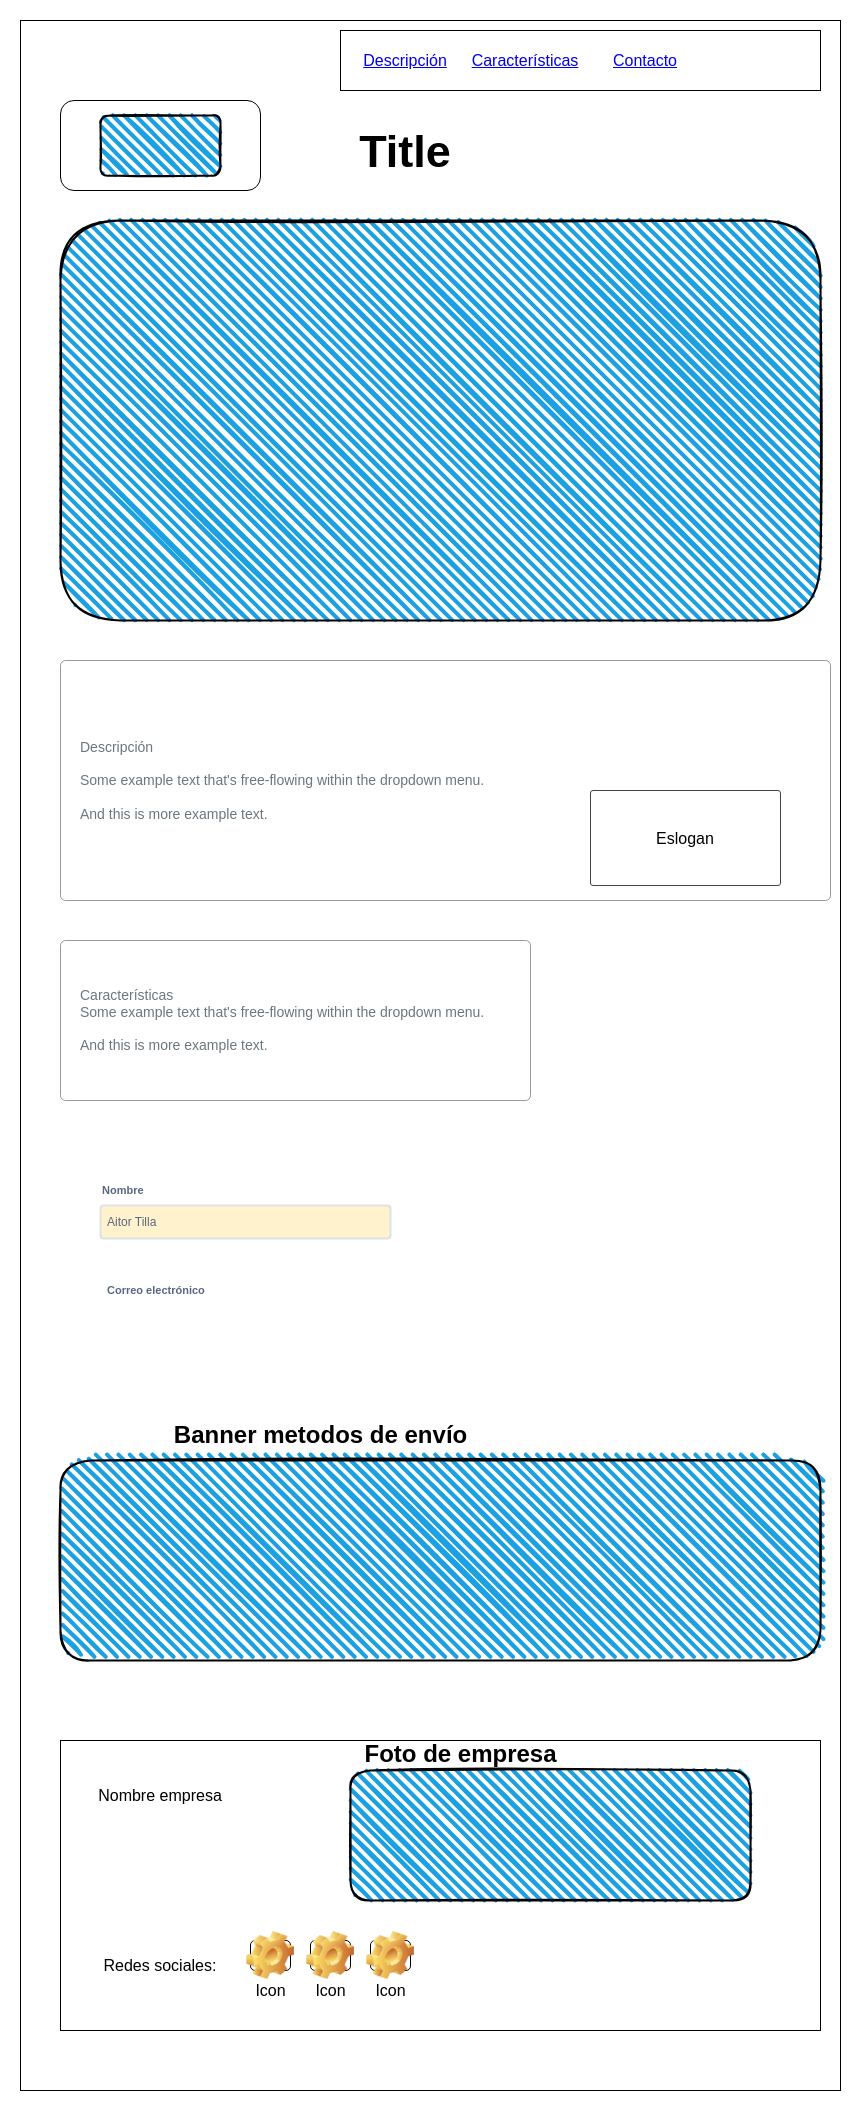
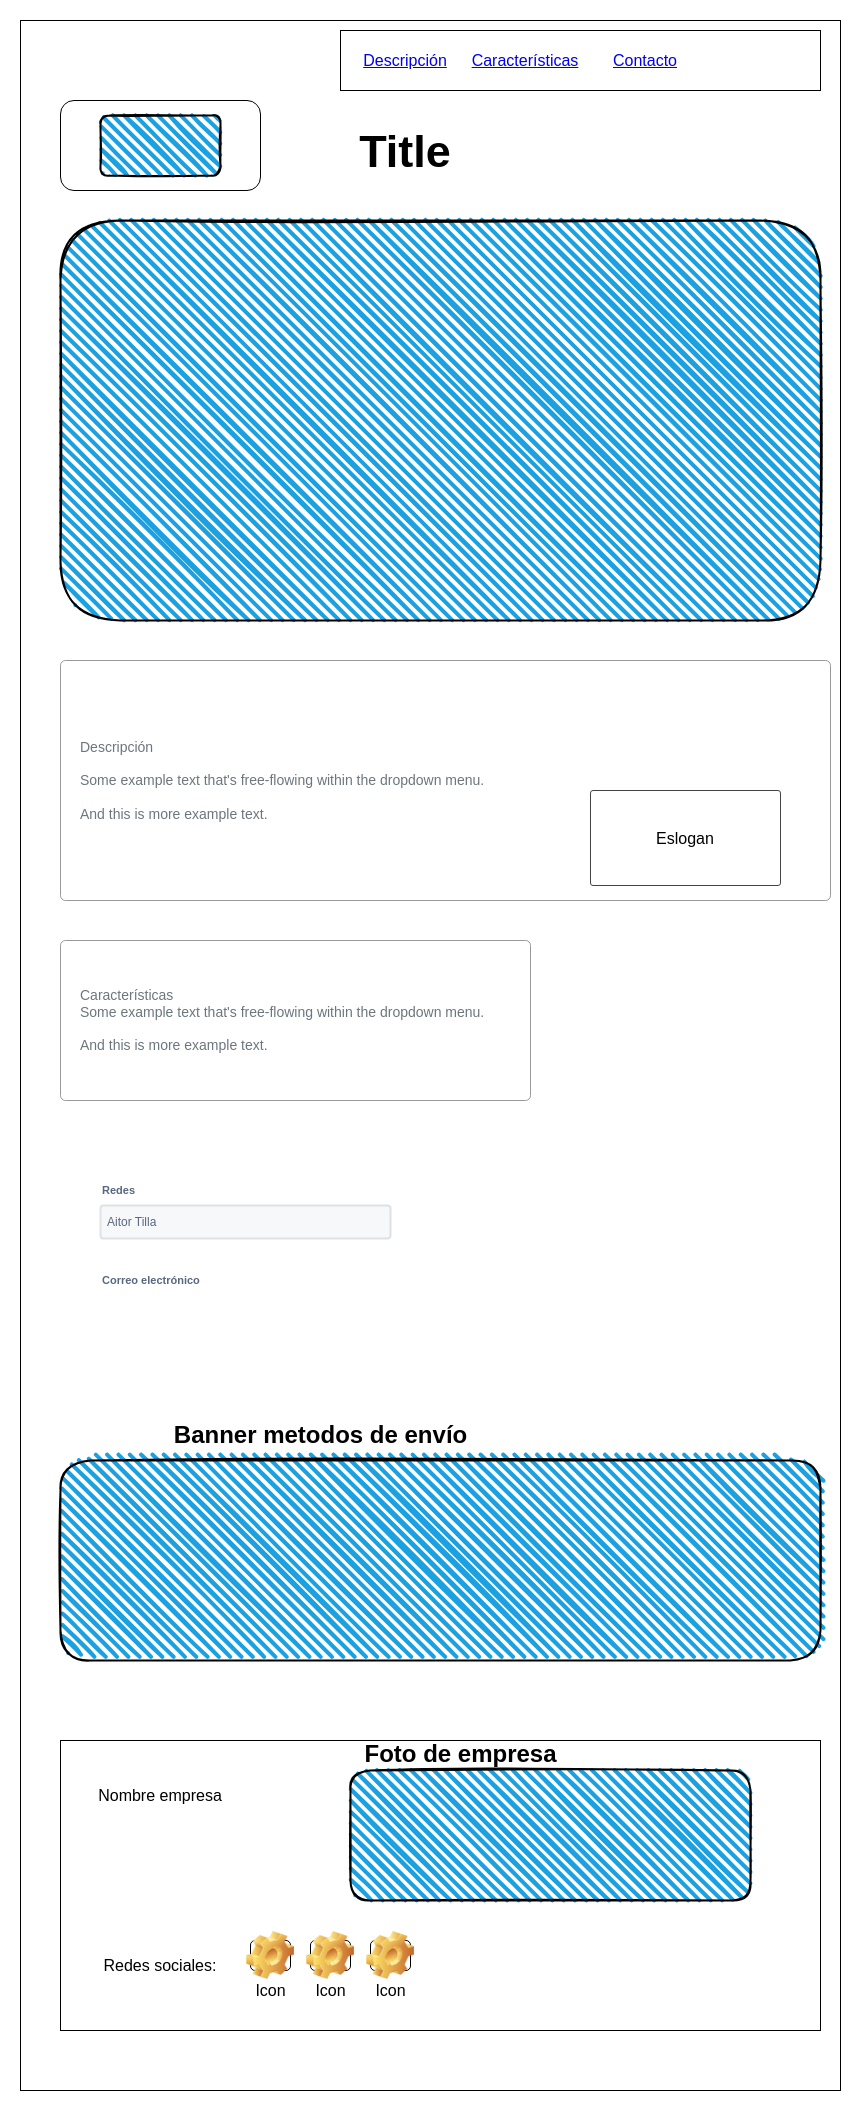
node "Nombre": label "Nombre" -> "Redes"
node "Aitor Tilla": fillcolor #fff2cc -> #f7f8f9
node "Correo electrónico": moved (226, 1291) -> (221, 1281)
